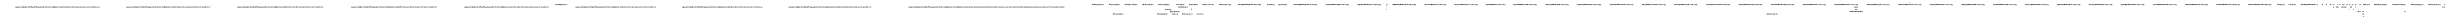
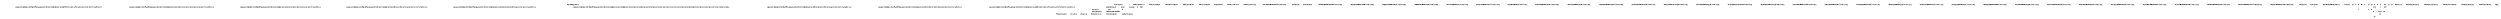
node "1x1_b._V220636431_.gif": added
node "watchlist_slot1_logged_out-1670046337._CB360061167_.jpg": added
node "all.js#xfbml=1": added
